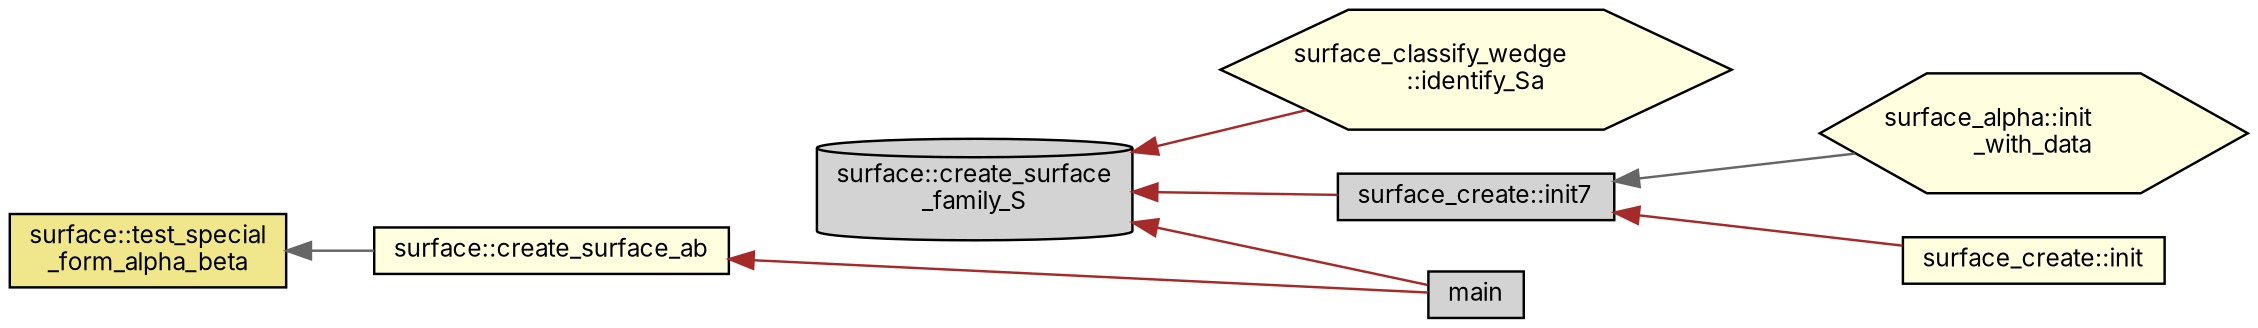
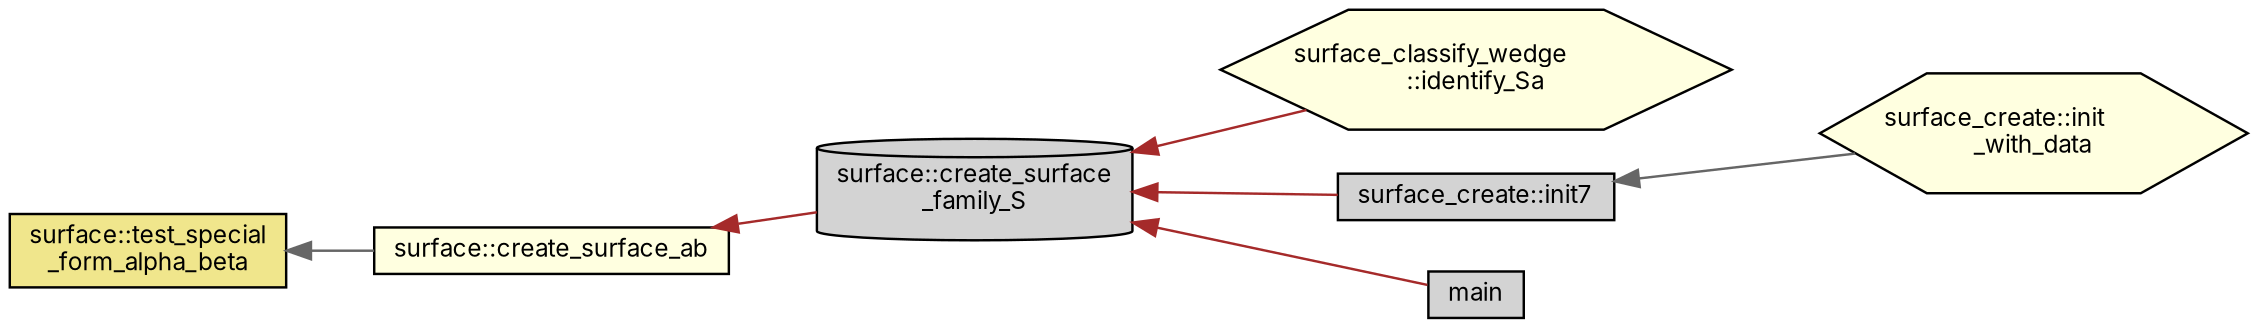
node "surface_alpha::init _with_data": label "surface_alpha::init _with_data" -> "surface_create::init _with_data"
node "surface_create::init": removed
edge "main" -> "surface::create_surface_ab": now "surface::create_surface _family_S" -> "surface::create_surface_ab"
